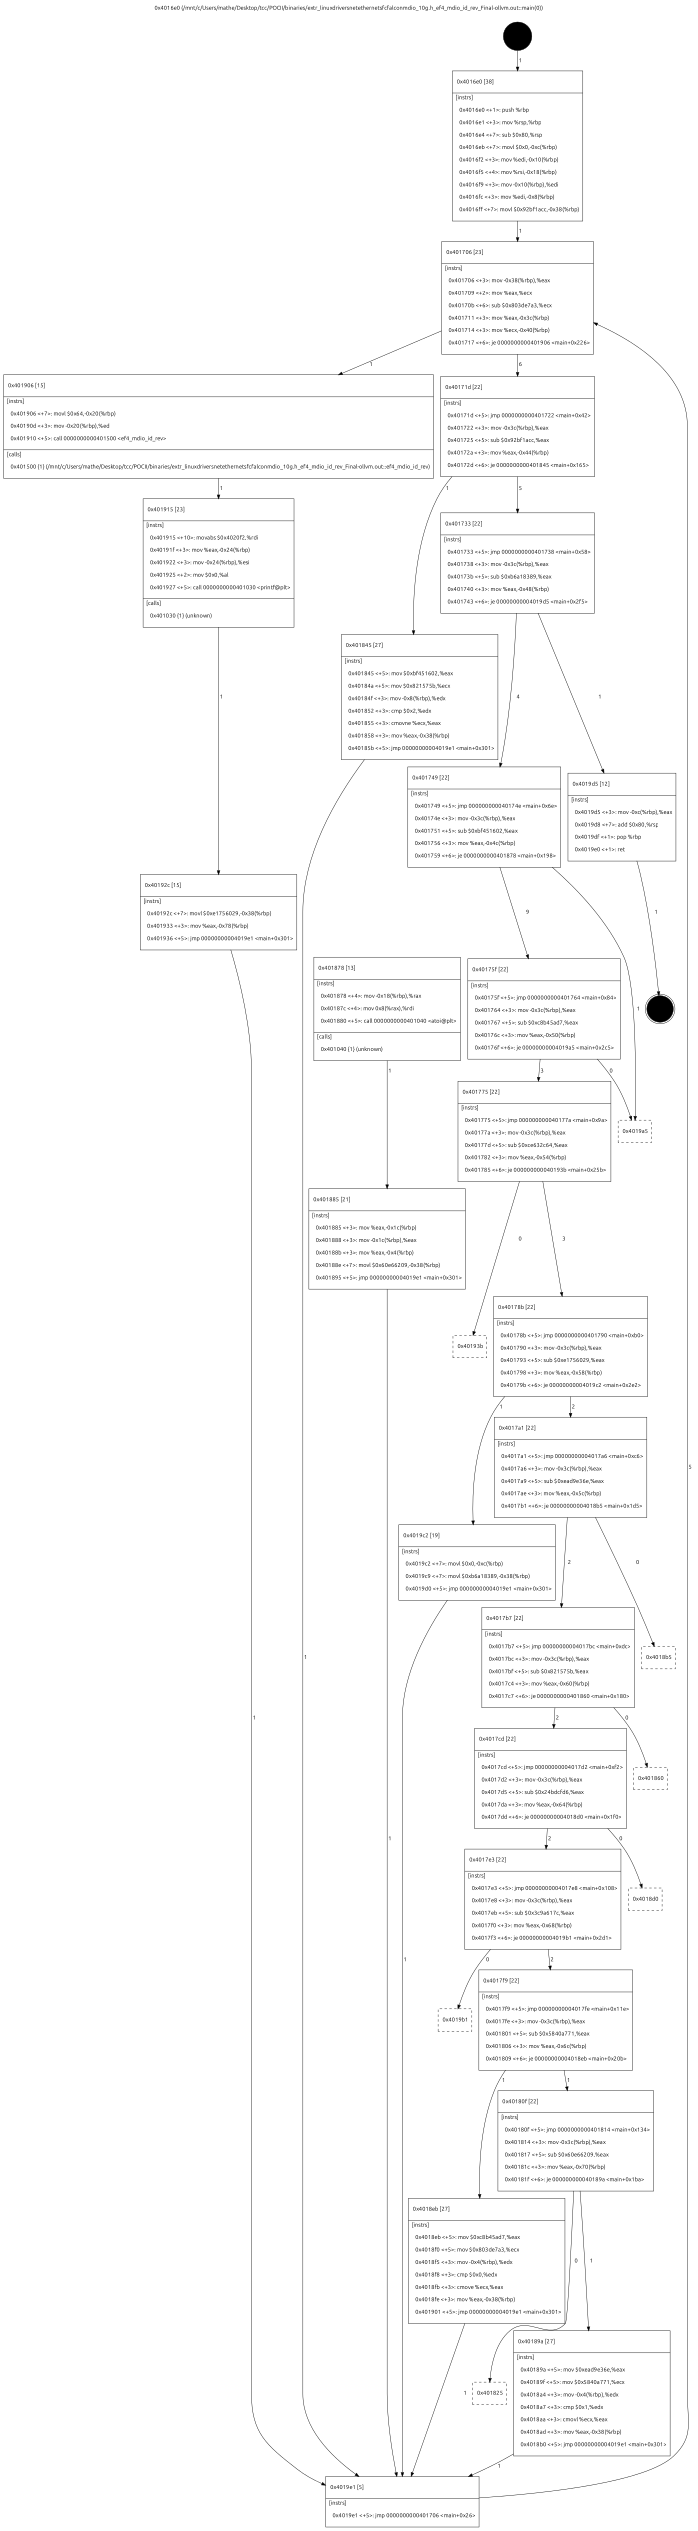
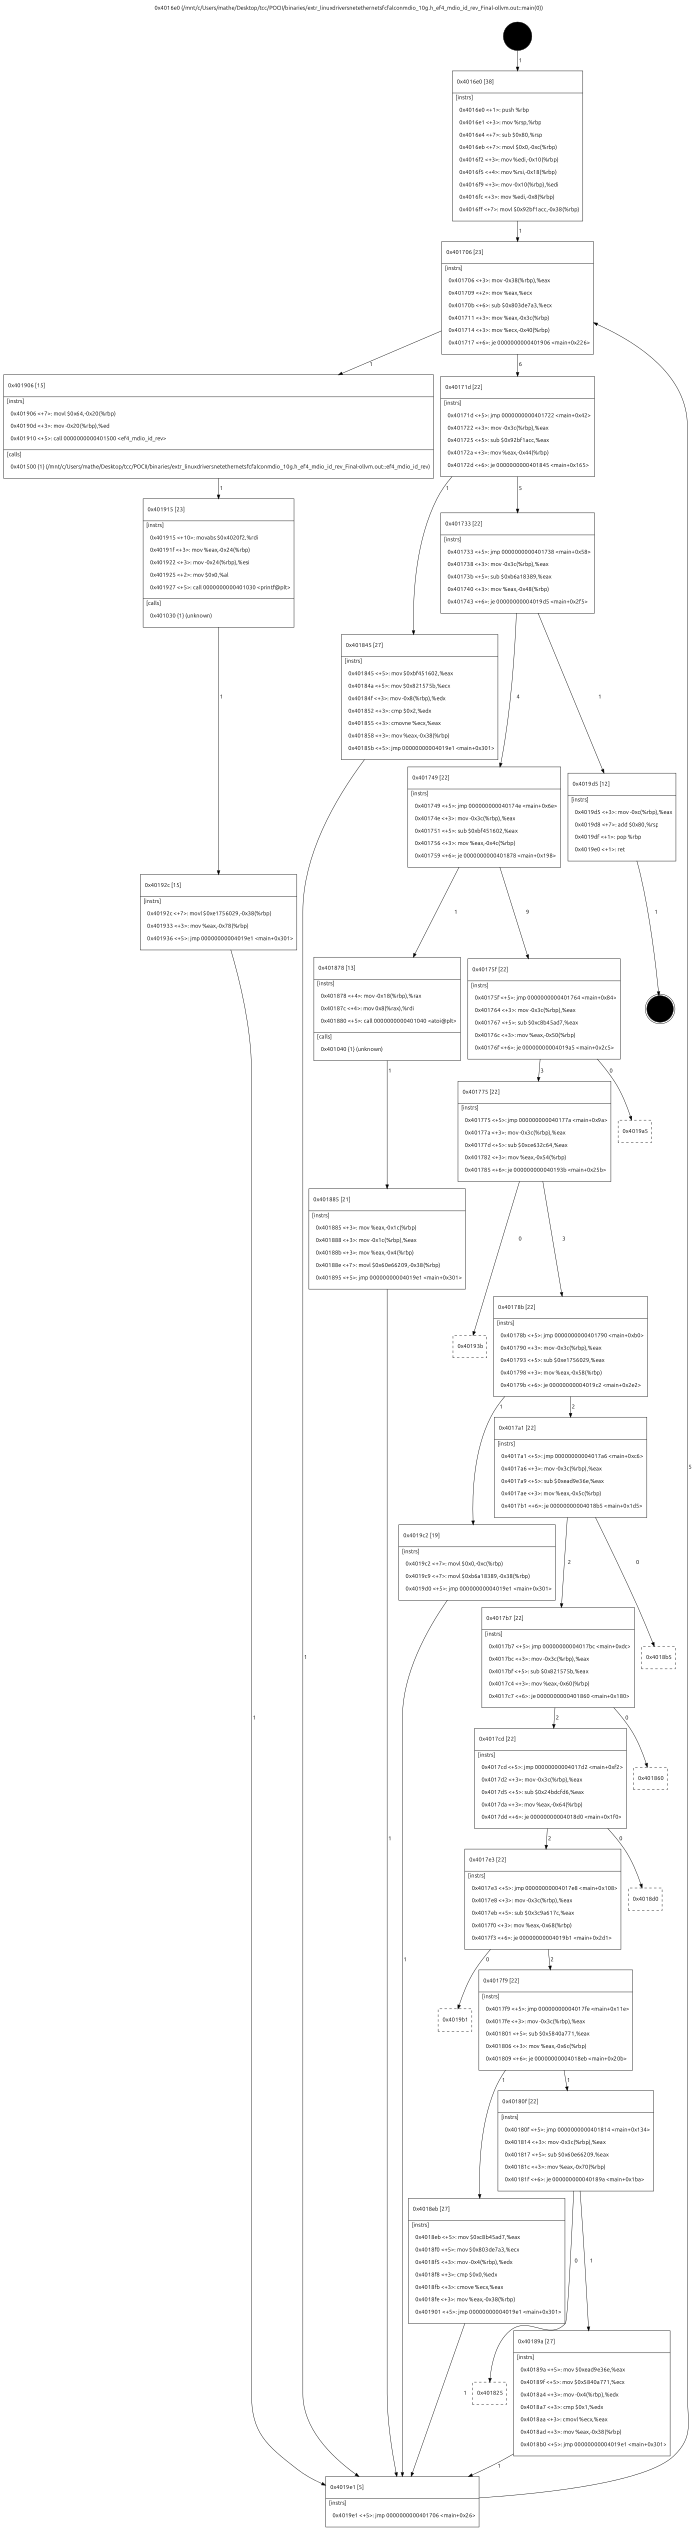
edge "0x401749 [22]" -> "0x4019a5": now "0x401749 [22]" -> "0x401878 [13]"
